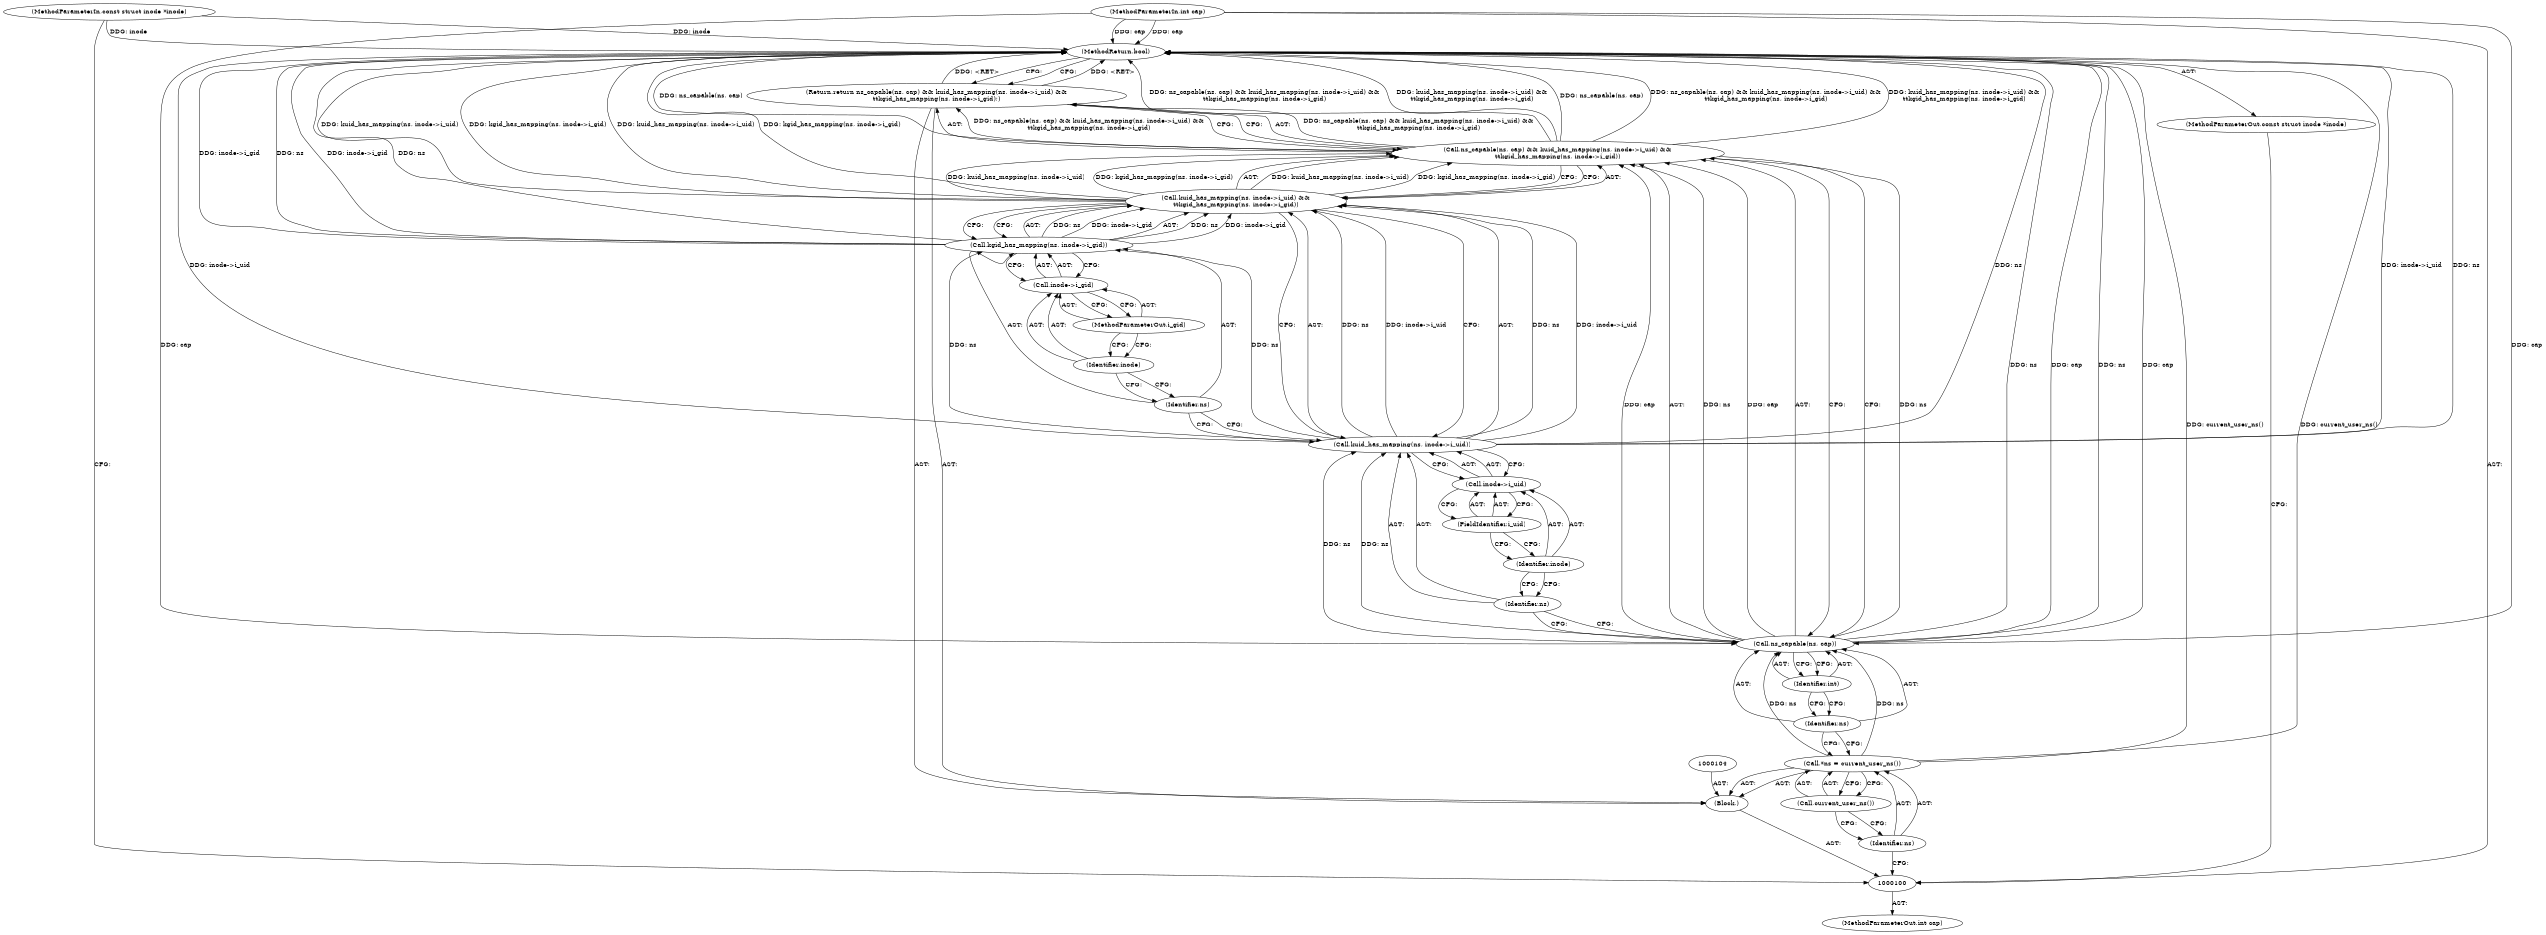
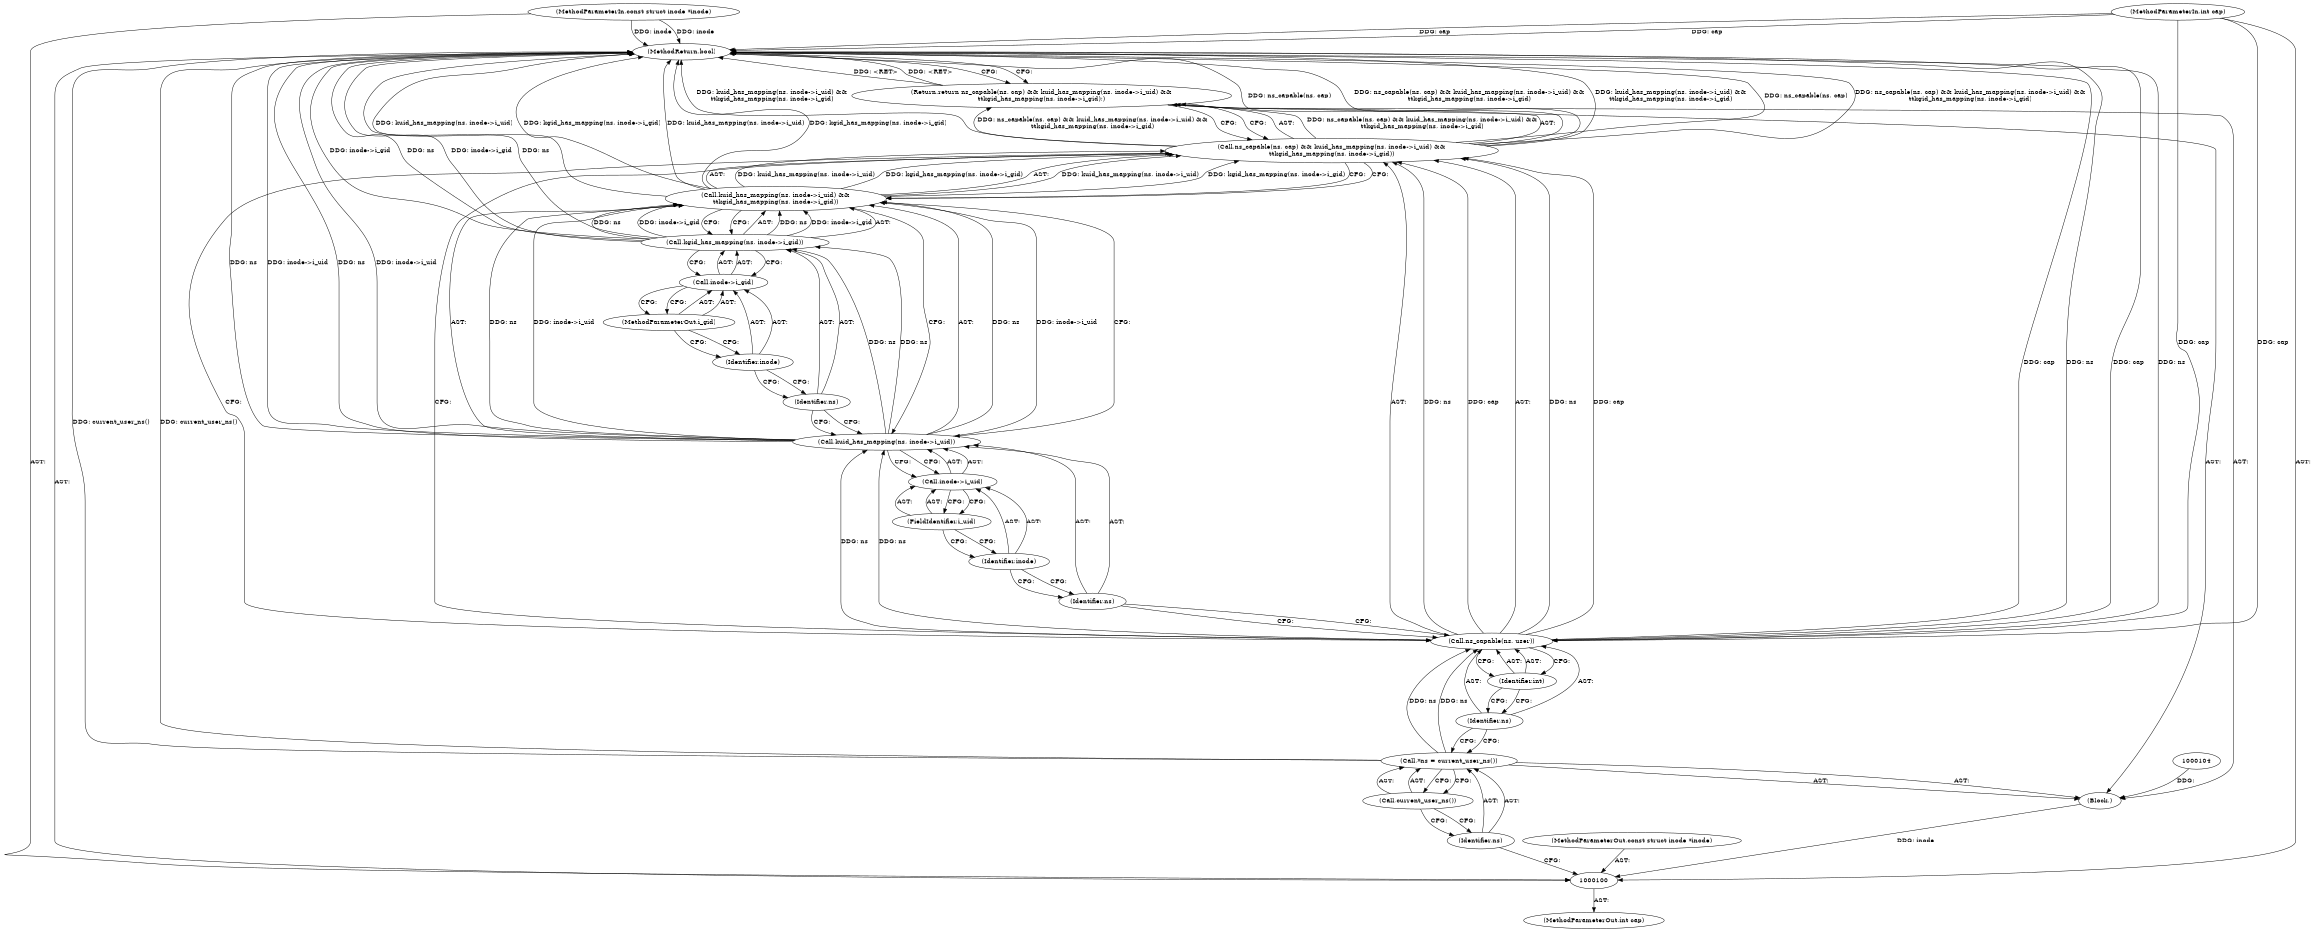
edge "(MethodReturn,bool)" -> "(MethodParameterOut,const struct inode *inode)": now "(MethodReturn,bool)" -> "1000100"
edge "(MethodParameterIn,const struct inode *inode)" -> "1000100": label "CFG: " -> "AST: "
edge "(MethodParameterOut,const struct inode *inode)" -> "1000100": label "CFG: " -> "AST: "
node "(Call,ns_capable(ns, cap))": label "(Call,ns_capable(ns, cap))" -> "(Call,ns_capable(ns, user))"
edge "1000104" -> "(Block,)": label "AST: " -> "DDG: "
edge "(Block,)" -> "1000100": label "AST: " -> "DDG: inode"
